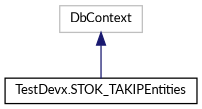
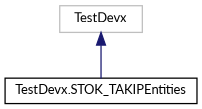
node "DbContext": label "DbContext" -> "TestDevx"
